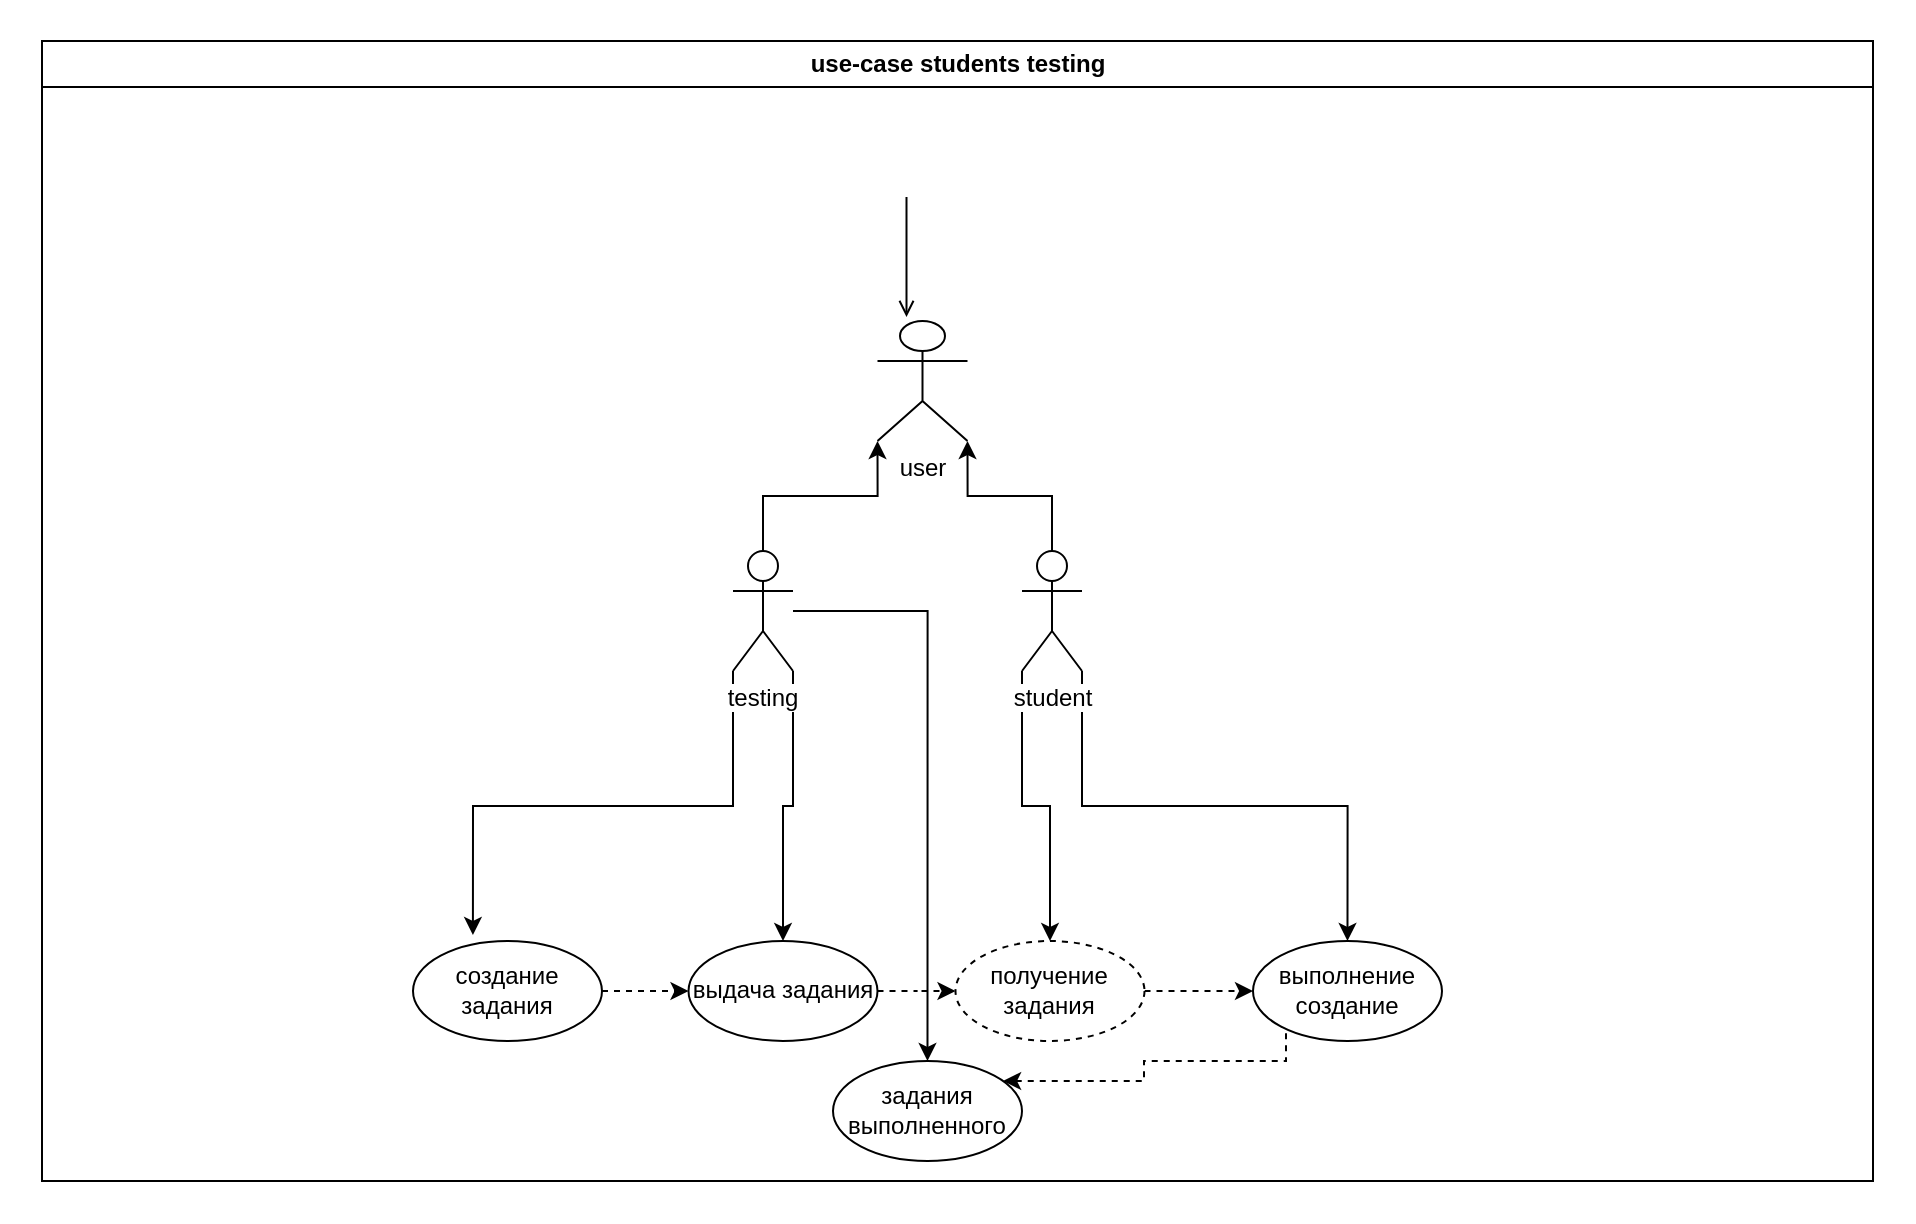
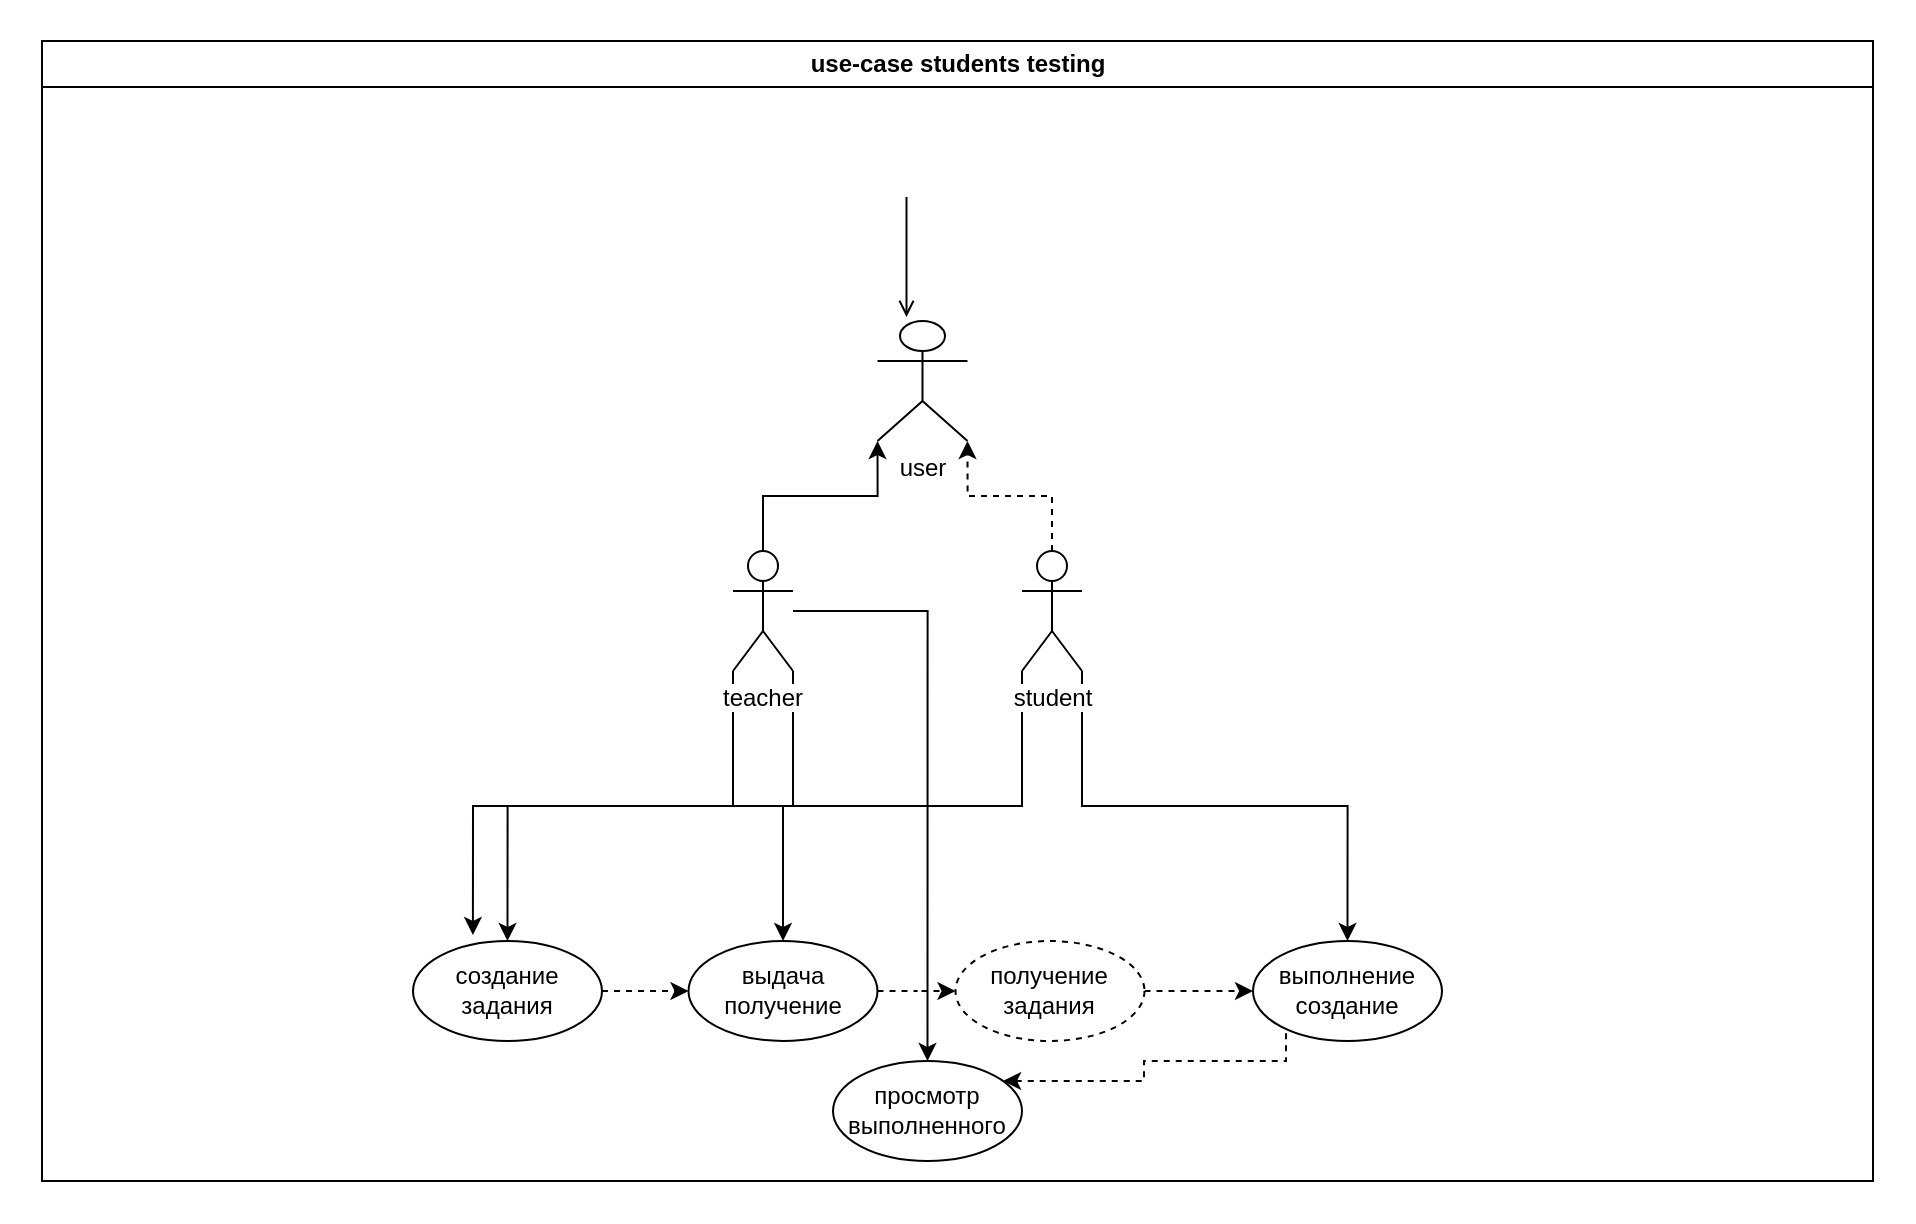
edge "student" -> "user": style solid -> dashed
node "testing": label "testing" -> "teacher"
edge "student" -> "получение задания": now "student" -> "создание задания"
node "выдача задания": label "выдача задания" -> "выдача получение"
node "задания выполненного": label "задания выполненного" -> "просмотр выполненного"
